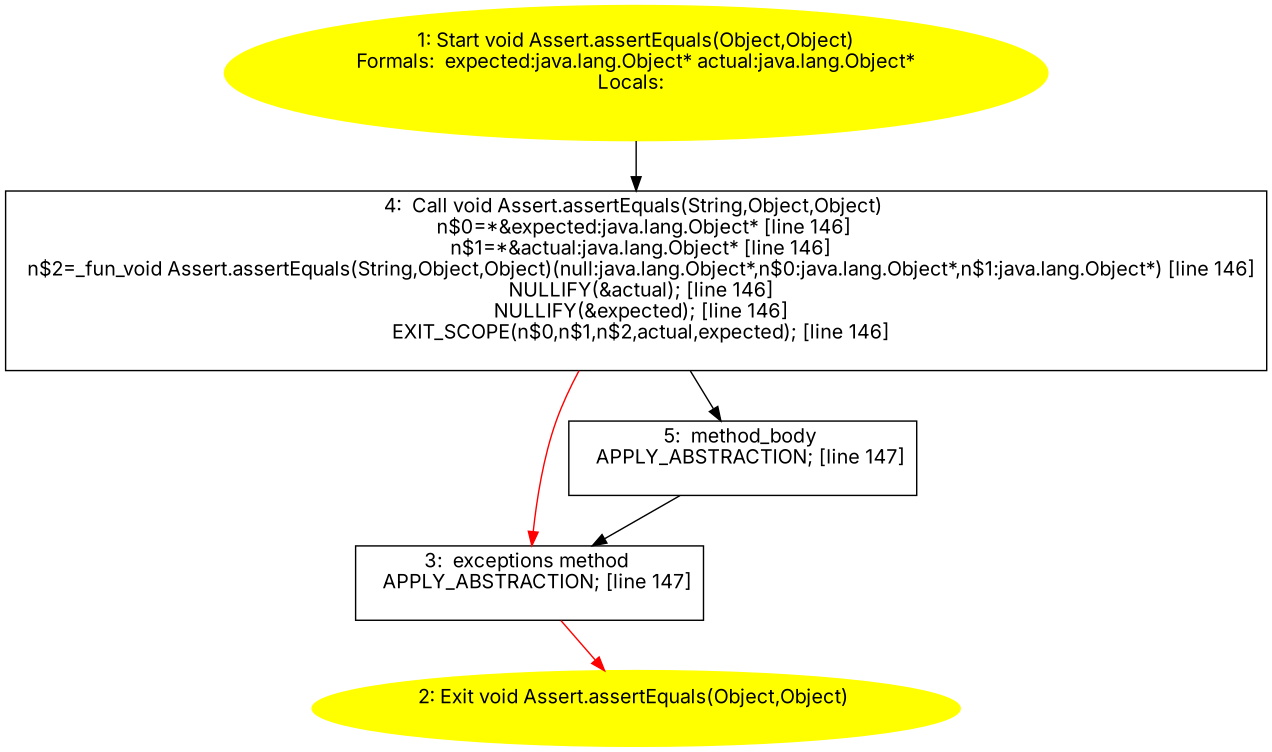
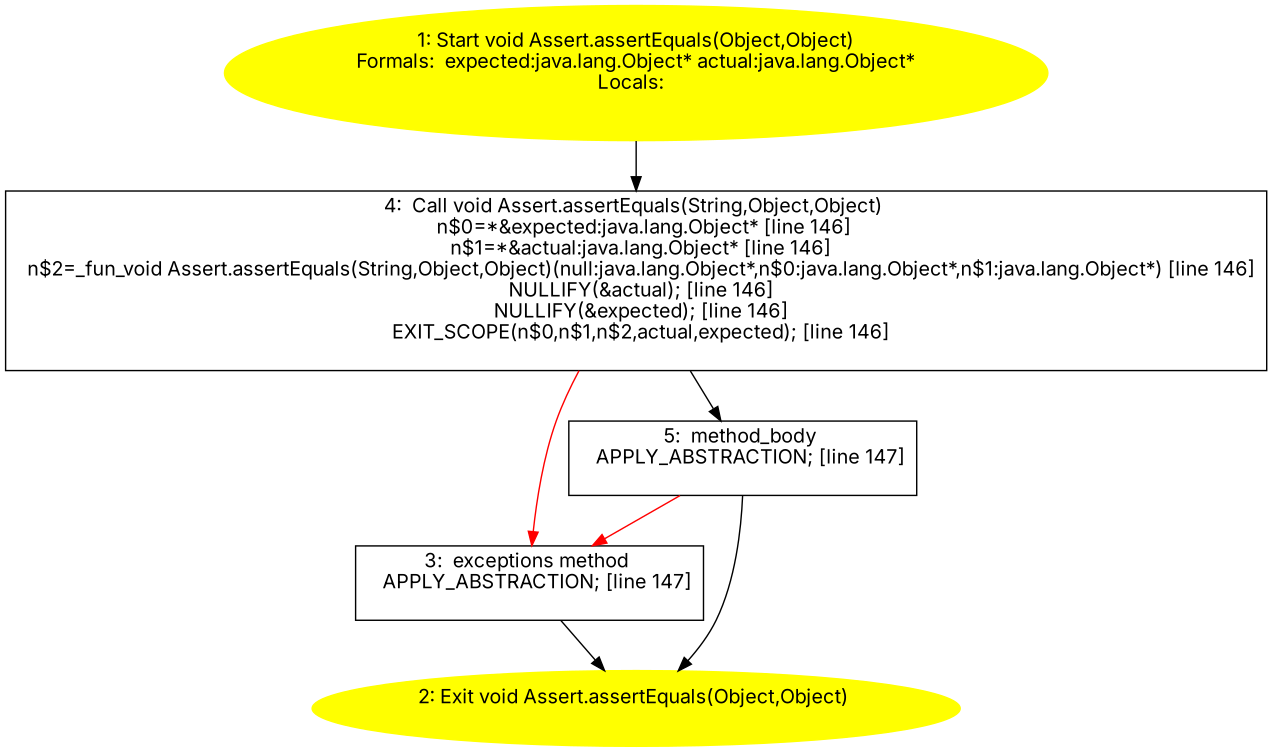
edge "5:  method_body APPLY_ABSTRACTION; [line 147]" -> "3:  exceptions method APPLY_ABSTRACTION; [line 147]": color black -> red
edge "5:  method_body APPLY_ABSTRACTION; [line 147]" -> "2: Exit void Assert.assertEquals(Object,Object)": added
edge "3:  exceptions method APPLY_ABSTRACTION; [line 147]" -> "2: Exit void Assert.assertEquals(Object,Object)": color red -> black
